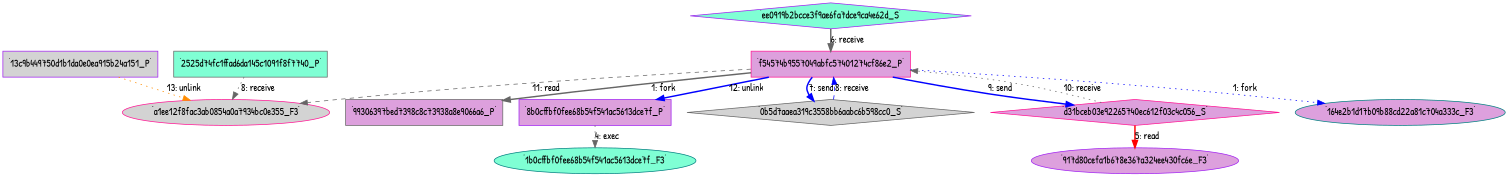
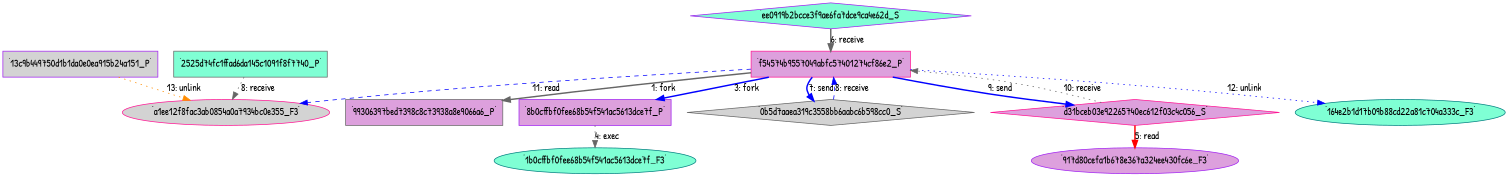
edge "'f54574b9557049abfc57401274cf86e2_P'" -> "'a1ee12f8fac3ab0854a0a7934bc0e355_F3'": color gray40 -> blue
edge "'f54574b9557049abfc57401274cf86e2_P'" -> "'8b0cffbf0fee68b54f541ac5613dce7f_P'": label "12: unlink" -> "3: fork"
edge "'f54574b9557049abfc57401274cf86e2_P'" -> "'164e2b1d17b09b88cd22a81c704a333c_F3'": label "1: fork" -> "12: unlink"
node "'164e2b1d17b09b88cd22a81c704a333c_F3'": fillcolor plum -> aquamarine
